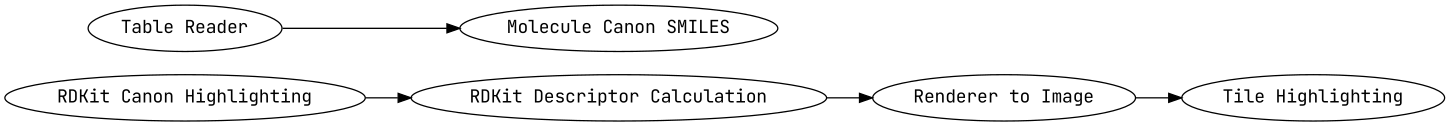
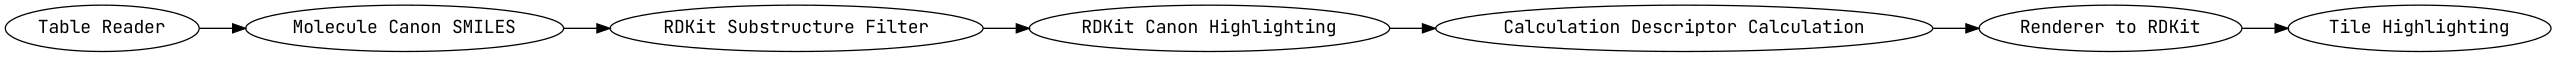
node "RDKit Substructure Filter": added
node "RDKit Descriptor Calculation": label "RDKit Descriptor Calculation" -> "Calculation Descriptor Calculation"
node "Renderer to Image": label "Renderer to Image" -> "Renderer to RDKit"
